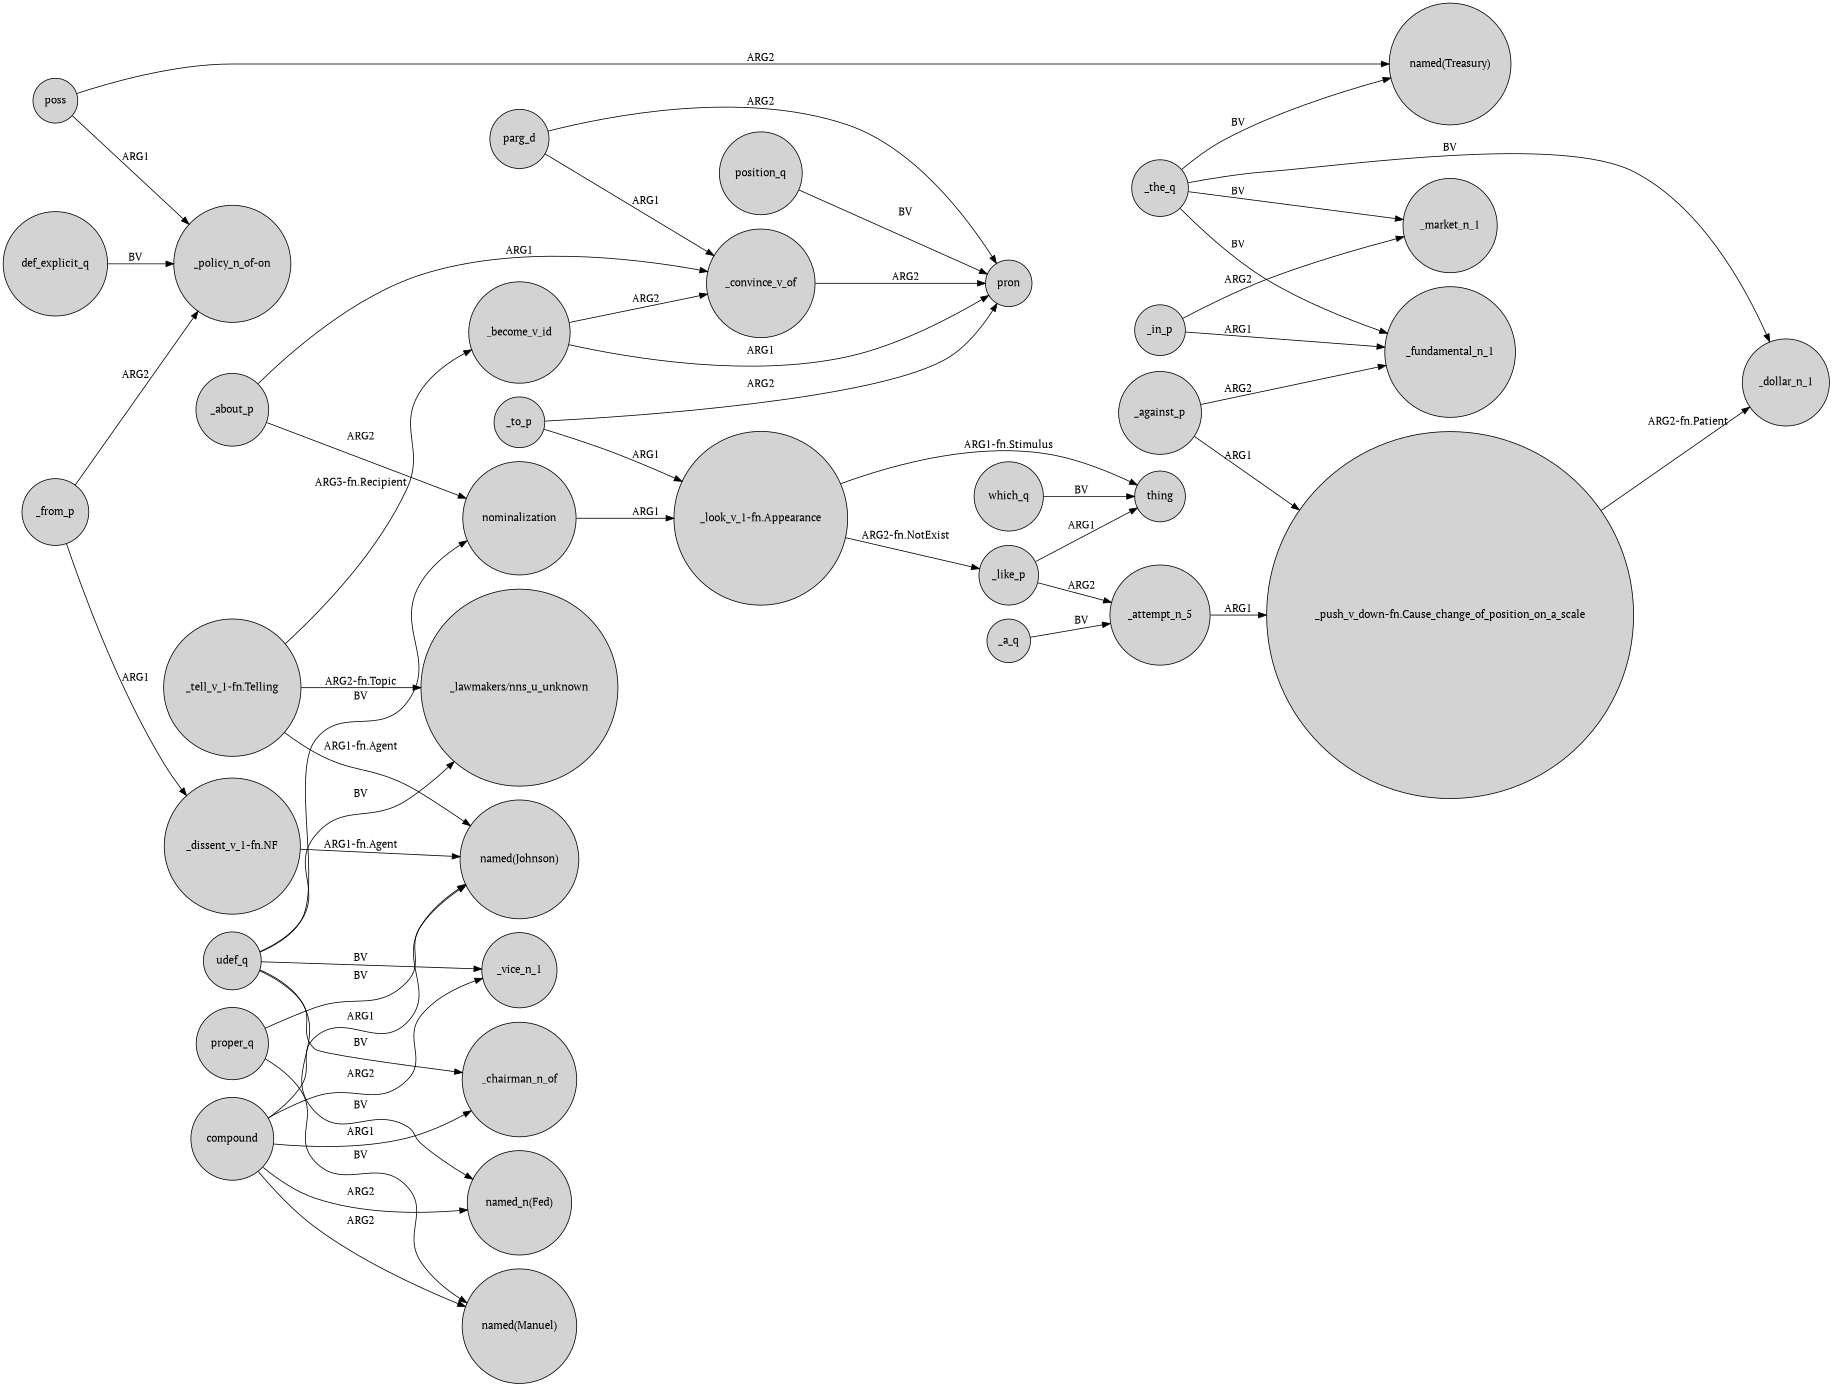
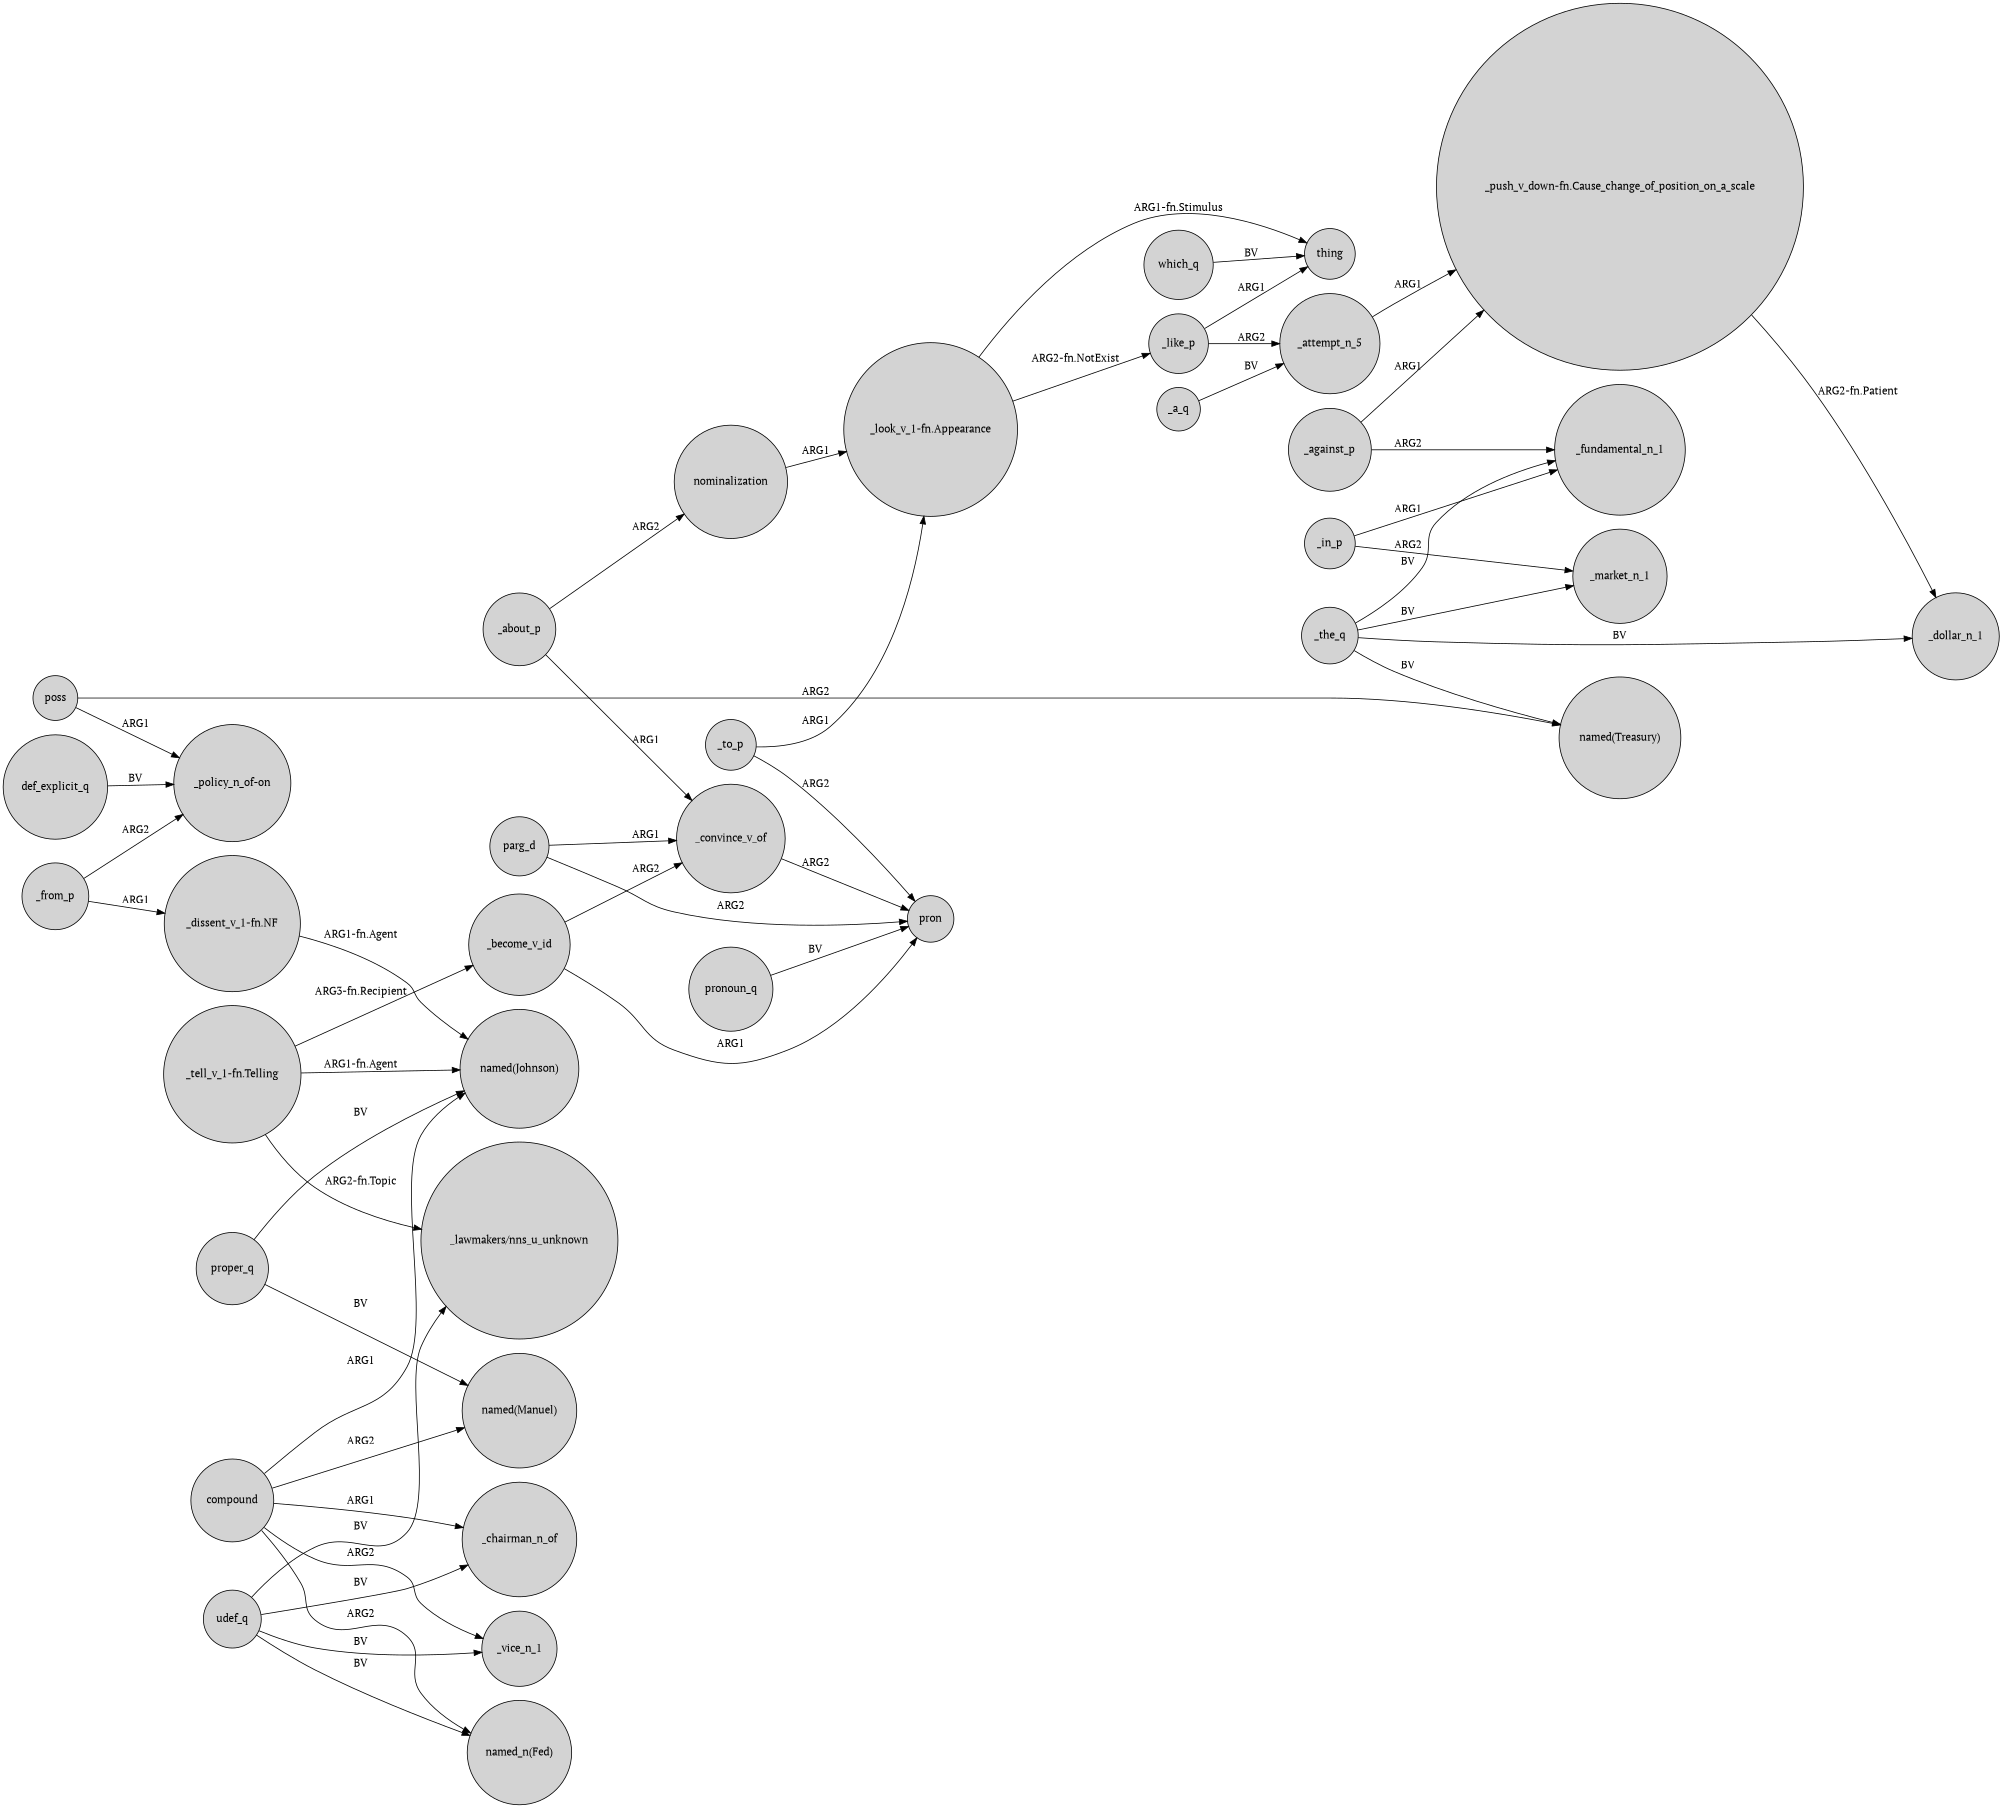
node "position_q": label "position_q" -> "pronoun_q"
edge "udef_q" -> "nominalization": removed, label "BV"
